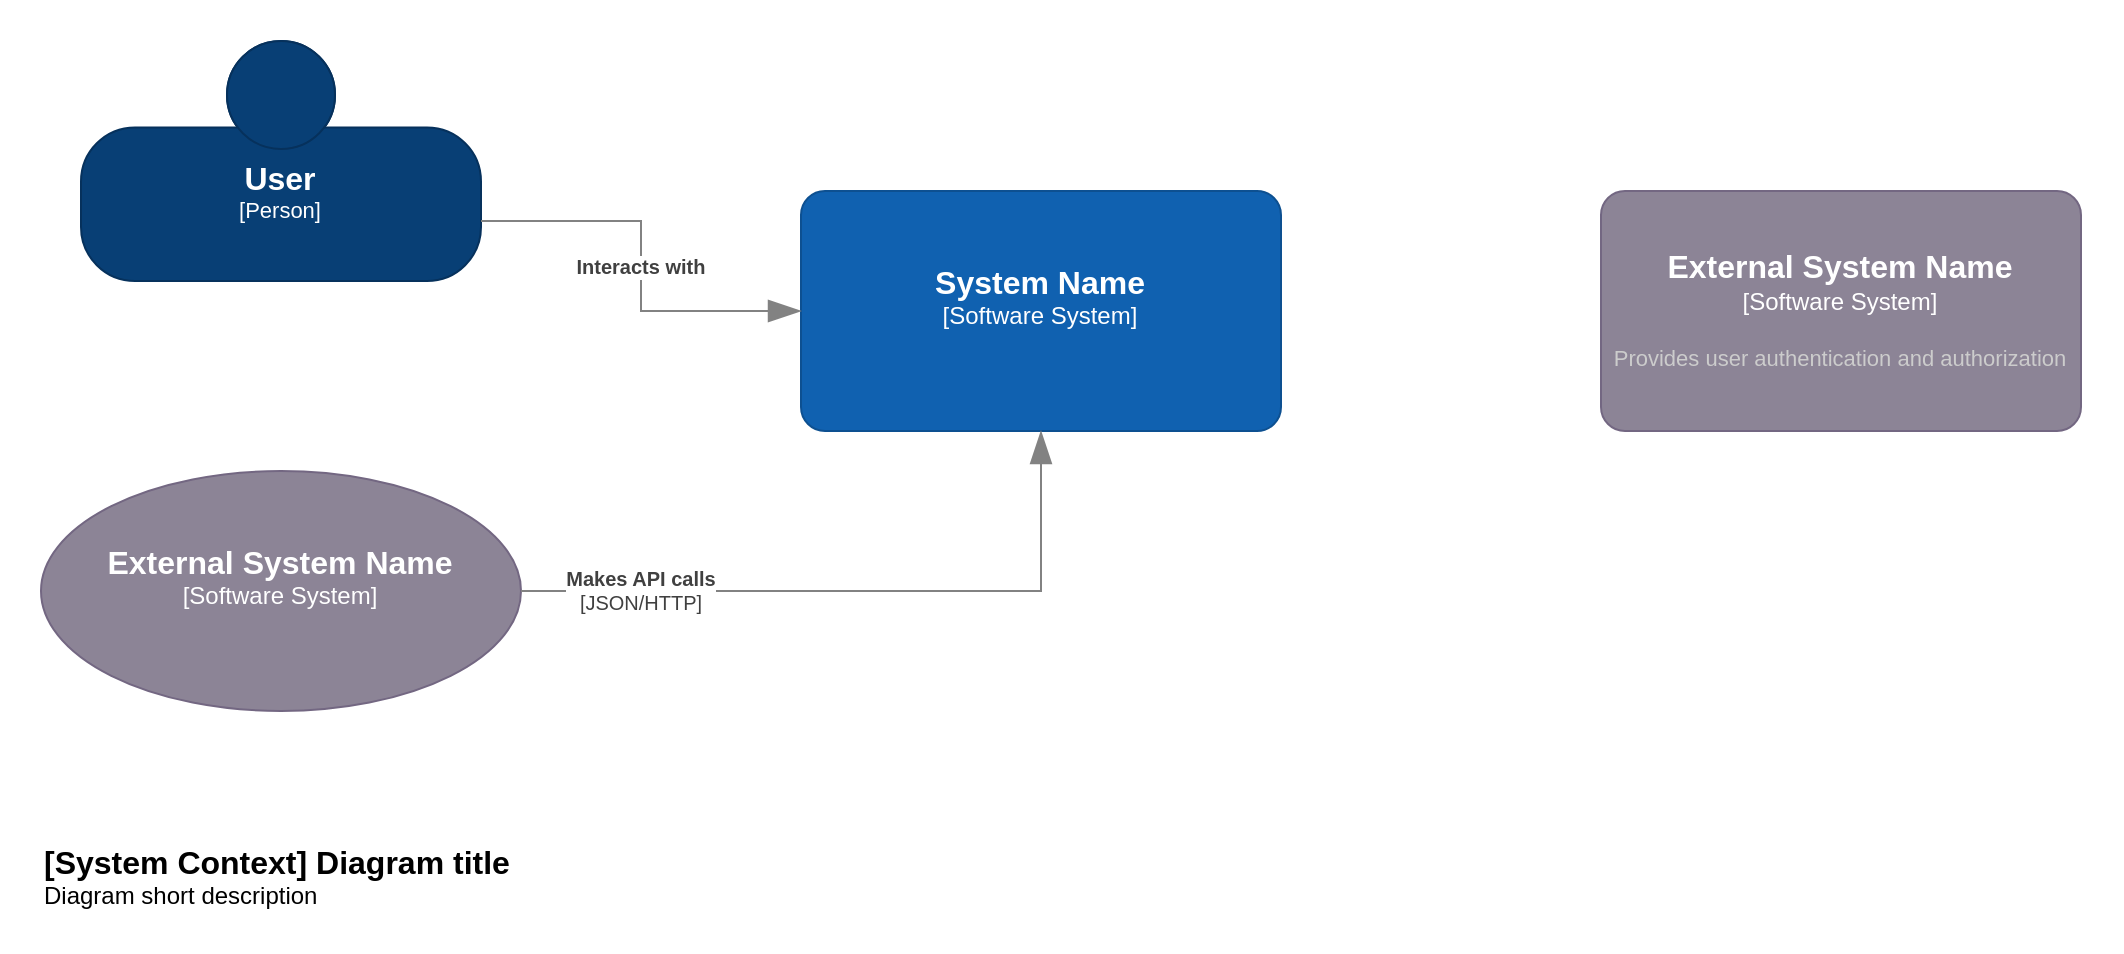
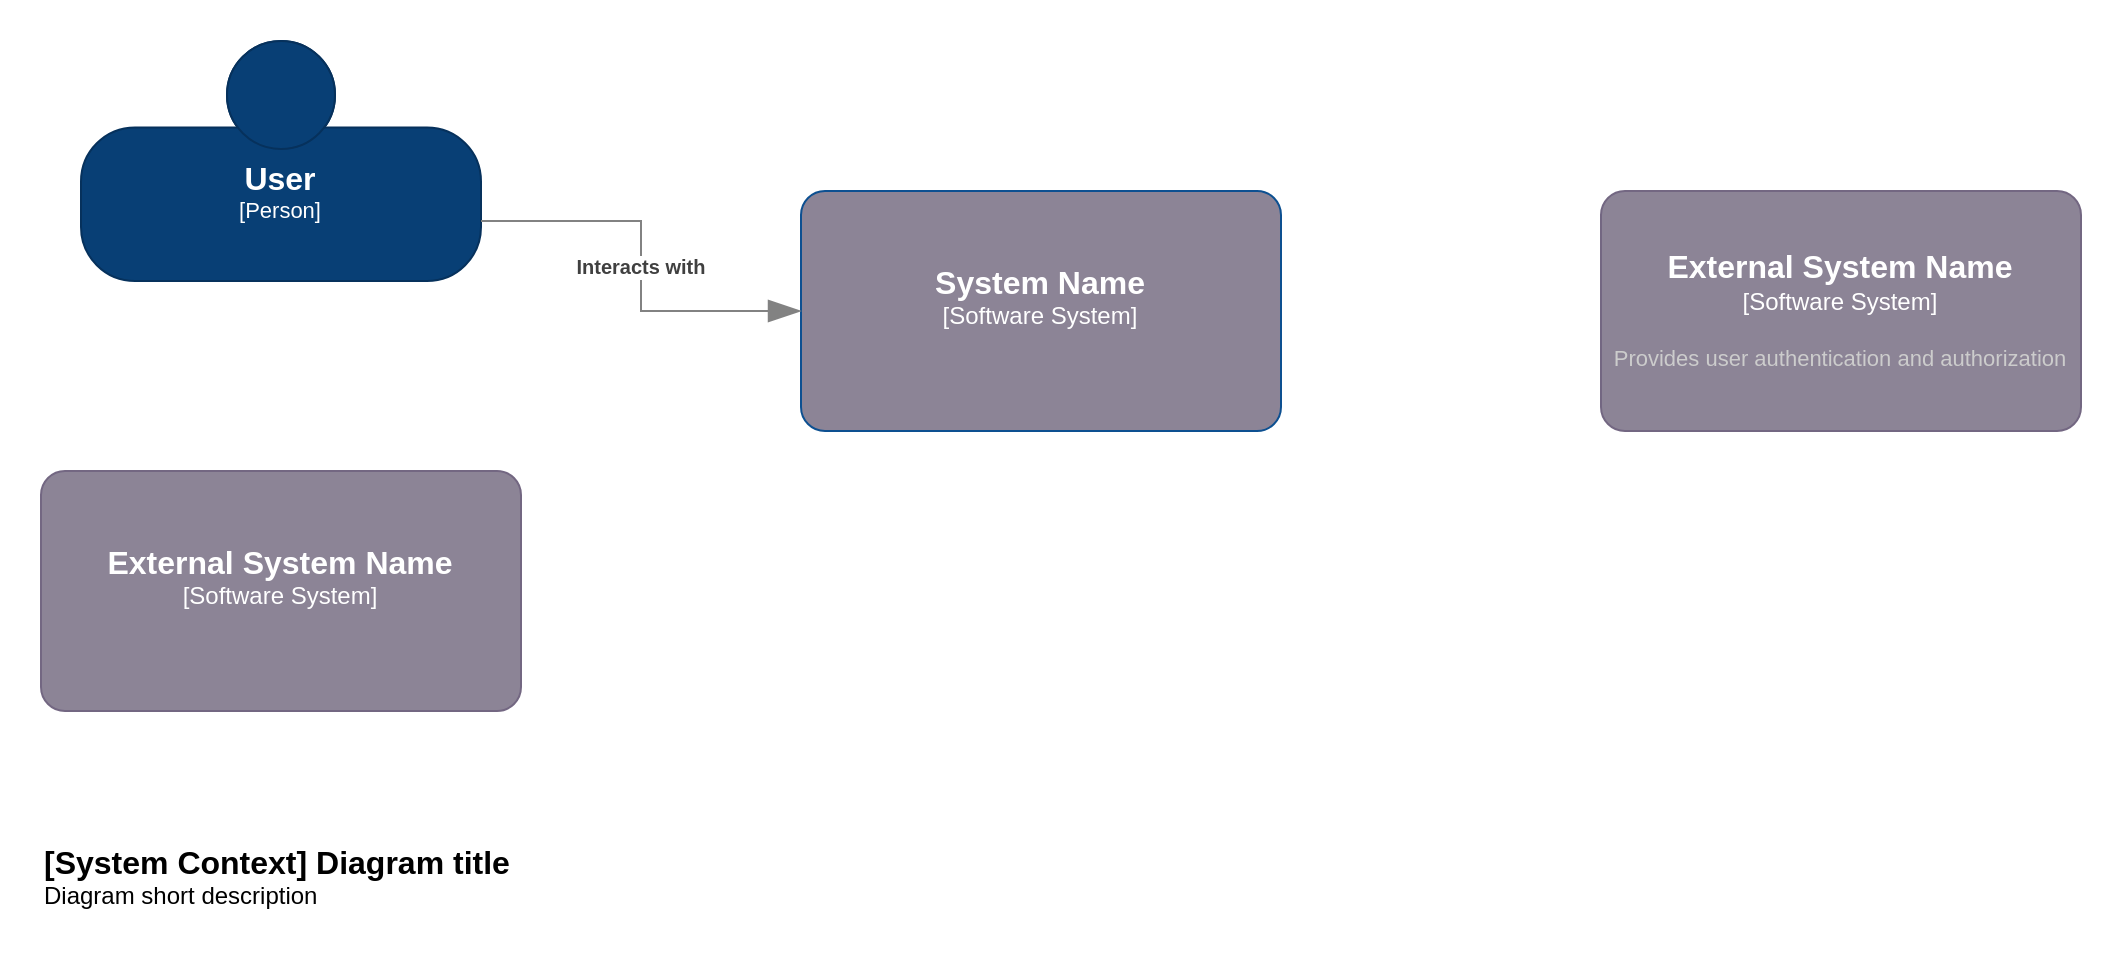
node "System Name [Software System]": fillcolor #1061b0 -> #8c8496
node "External System Name [Software System]": shape ellipse -> rounded rectangle
edge "External System Name [Software System]" -> "System Name [Software System]": removed, label "Makes API calls [JSON/HTTP]"
